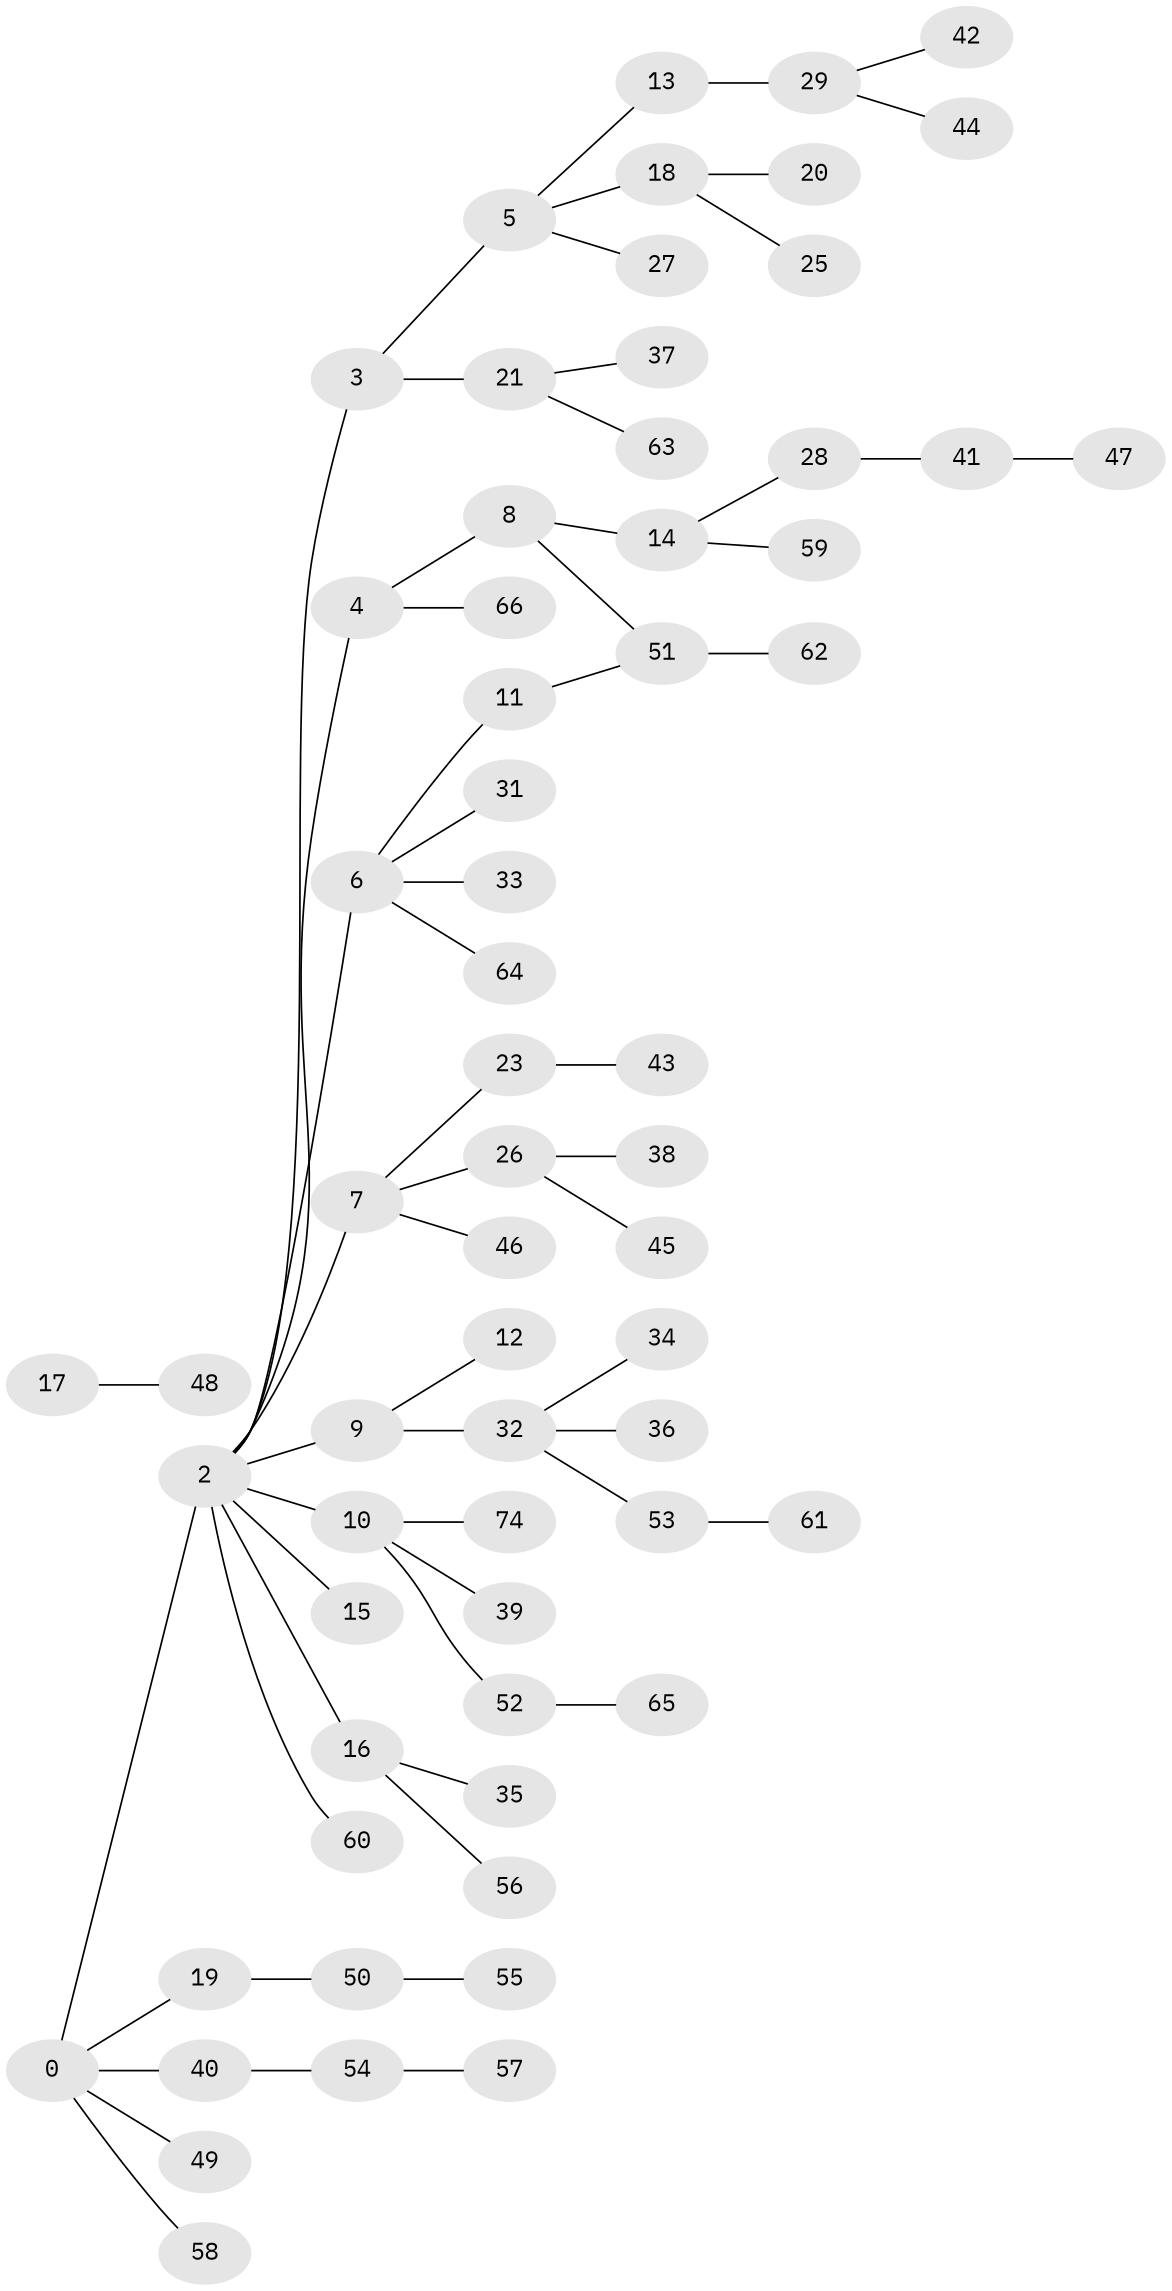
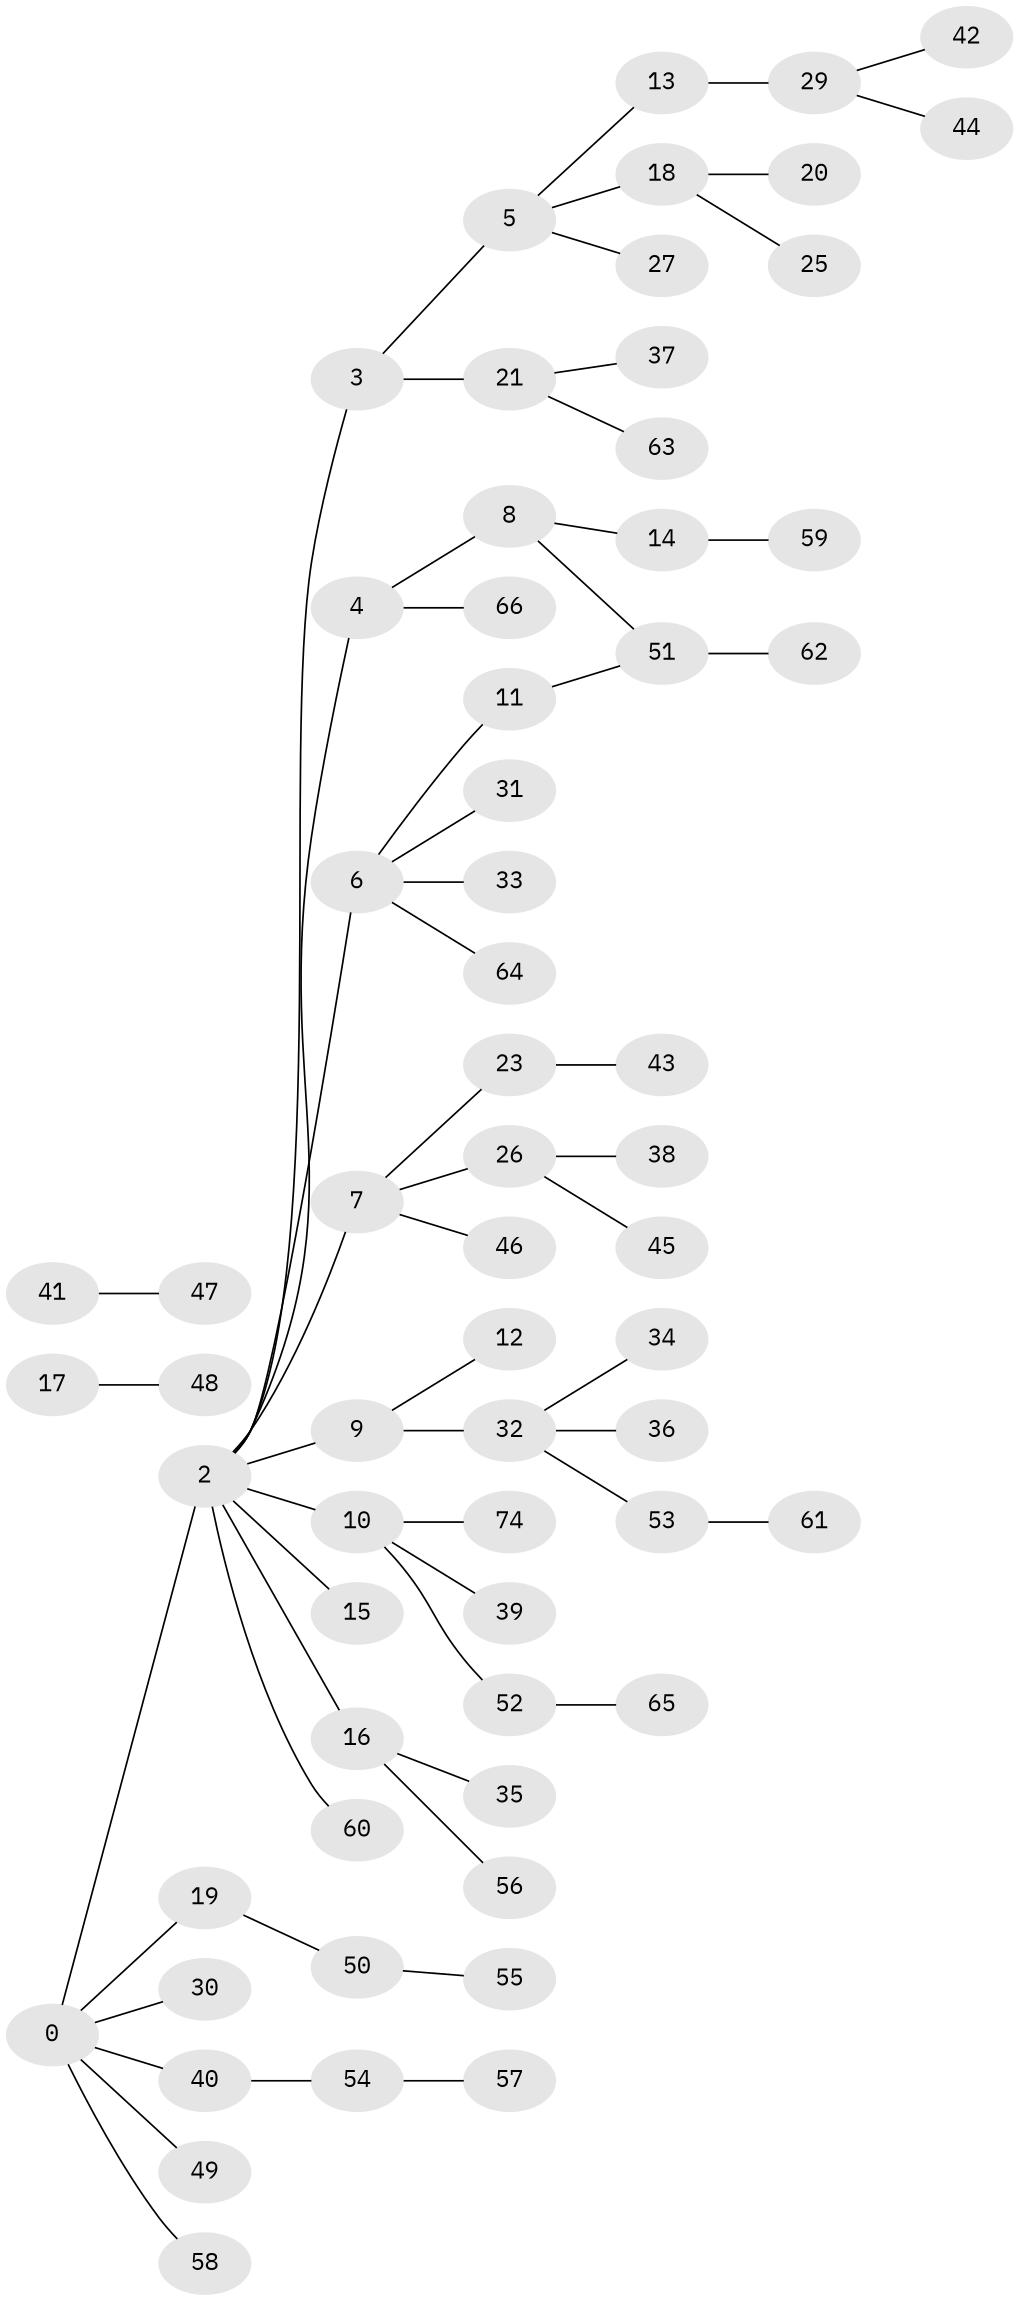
node "28": removed
node "30": added
